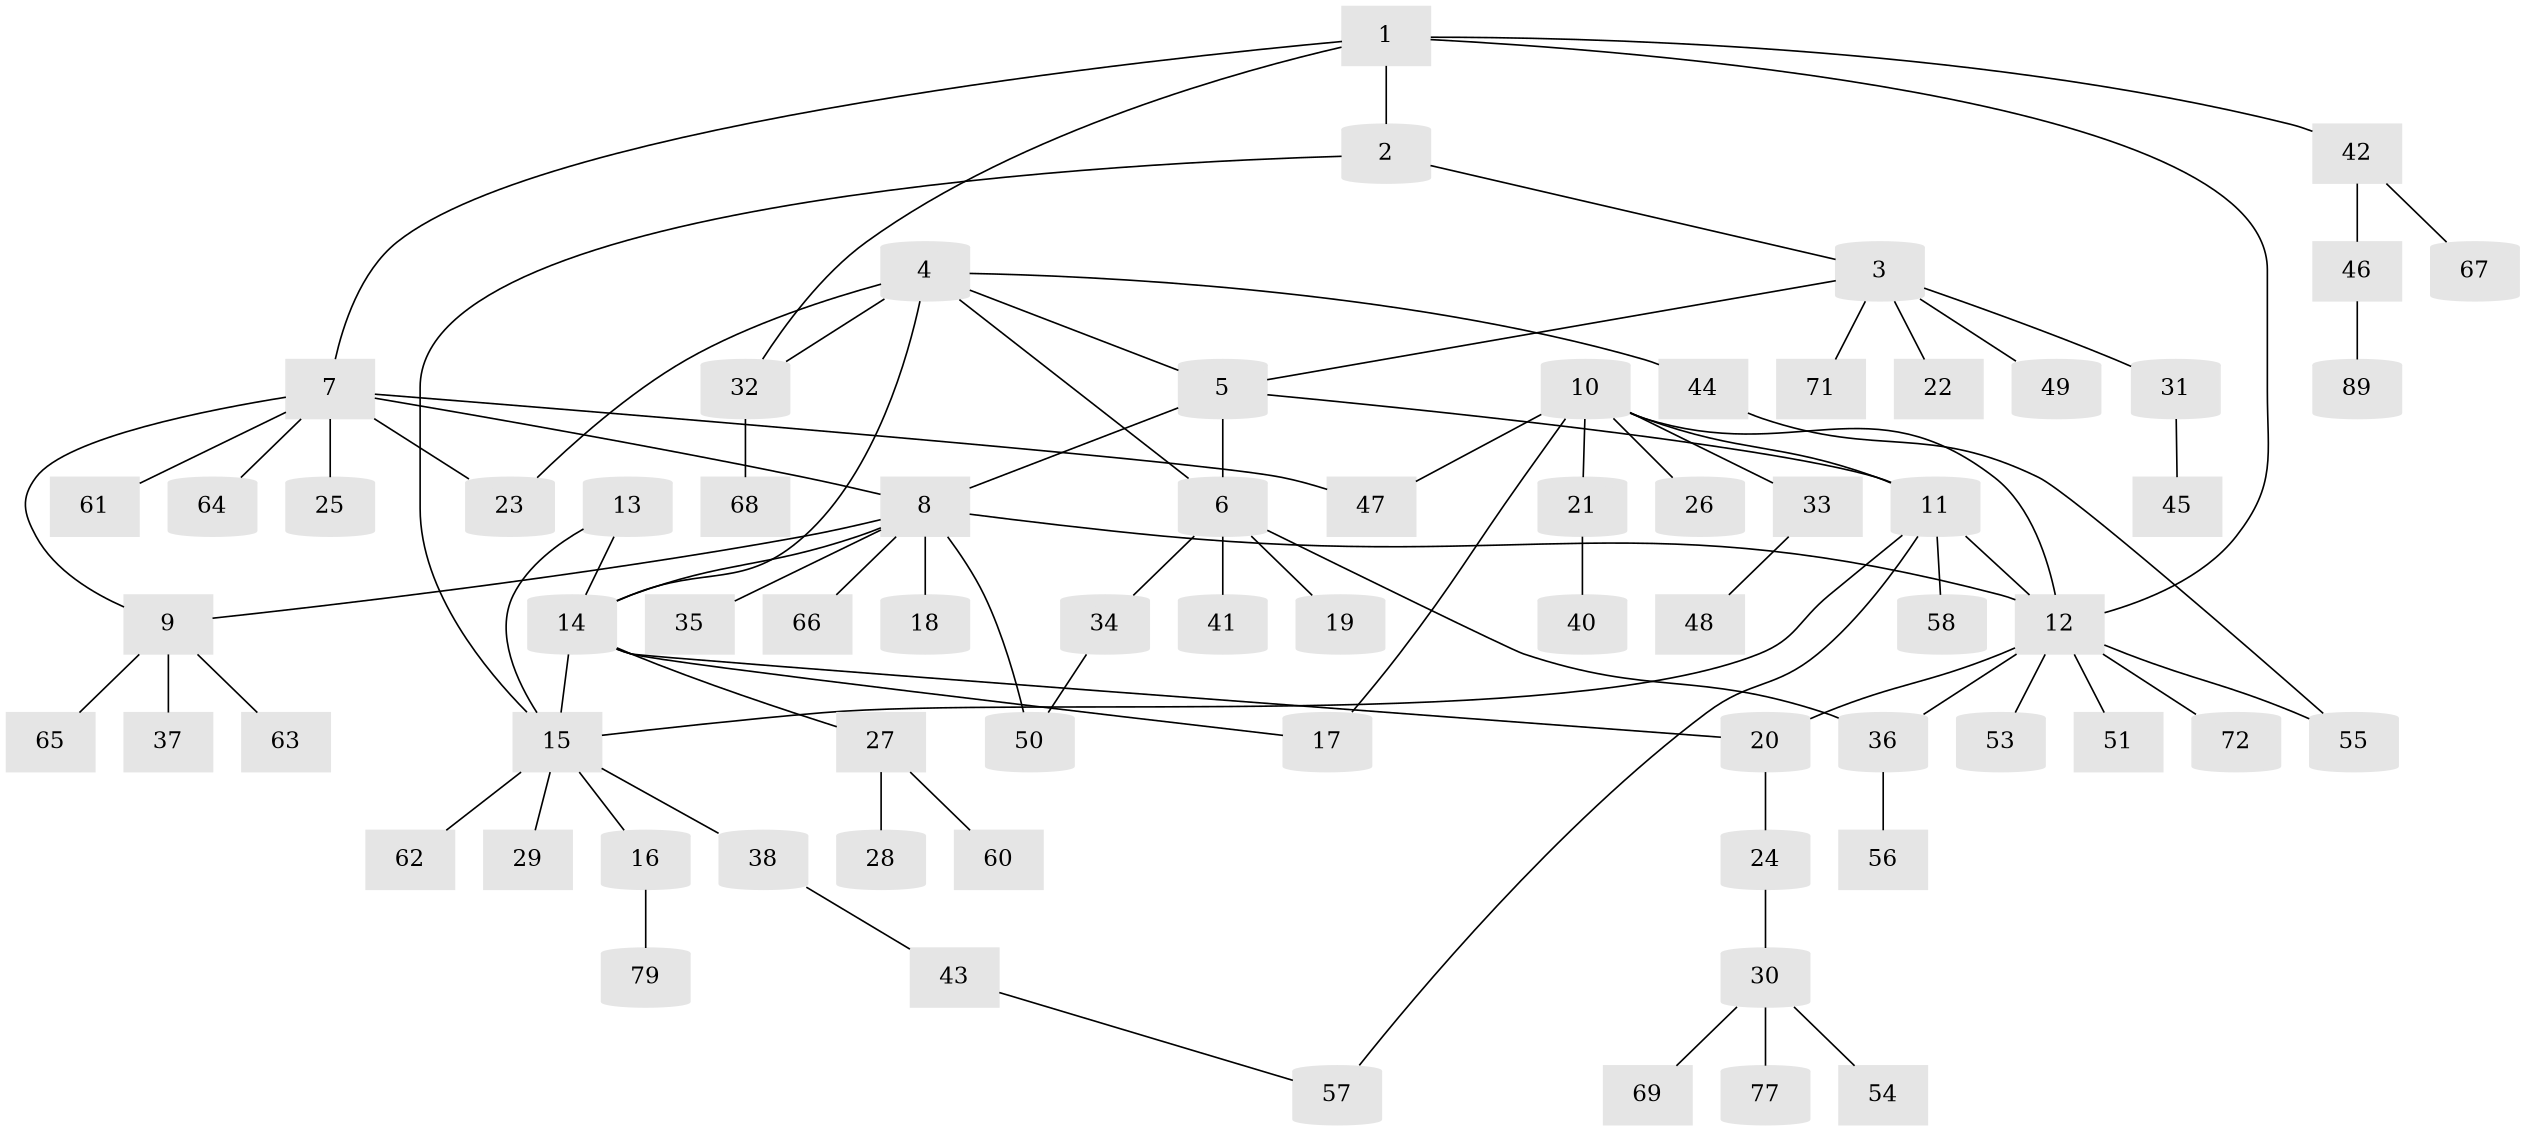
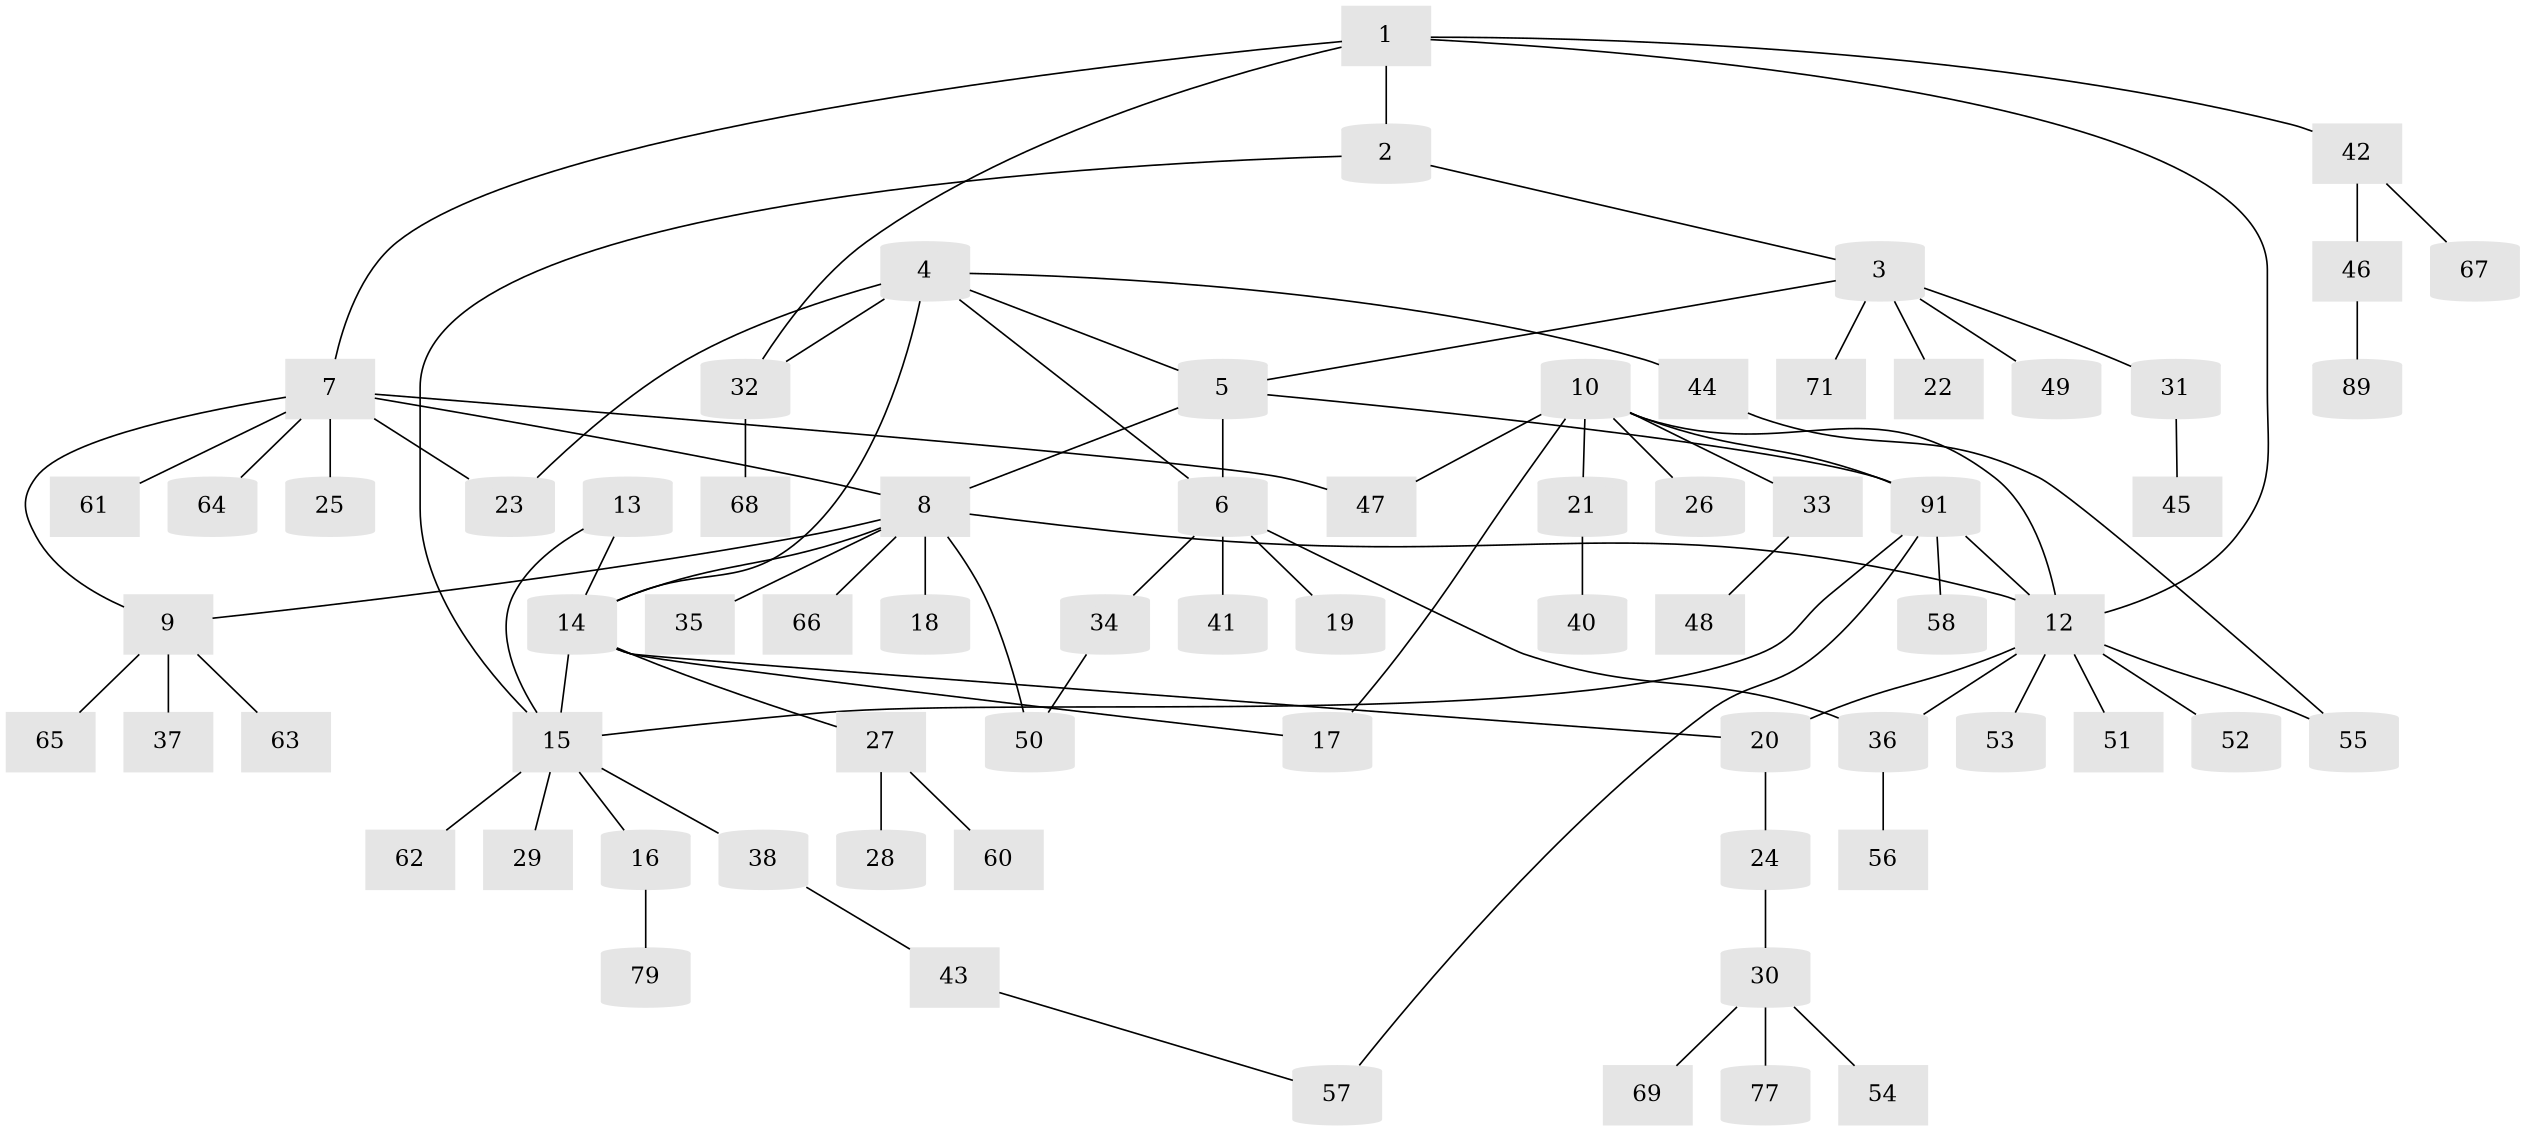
node "11": label "11" -> "91"
node "72": label "72" -> "52"
